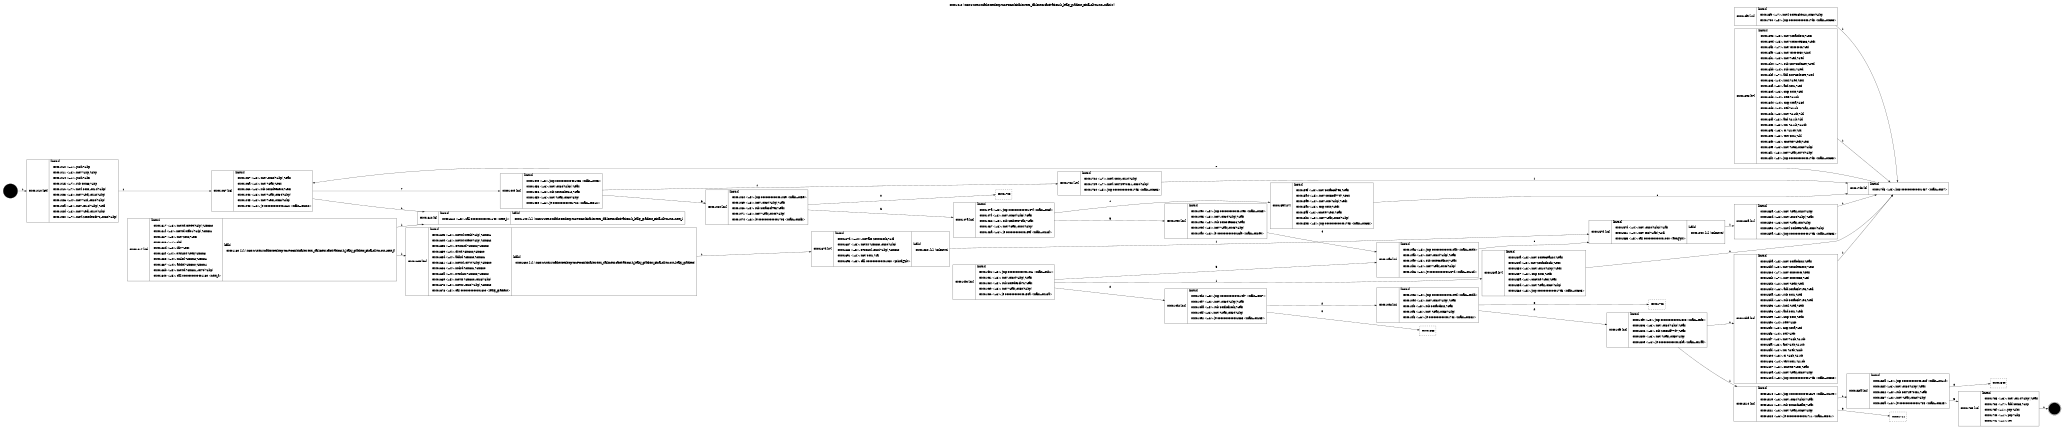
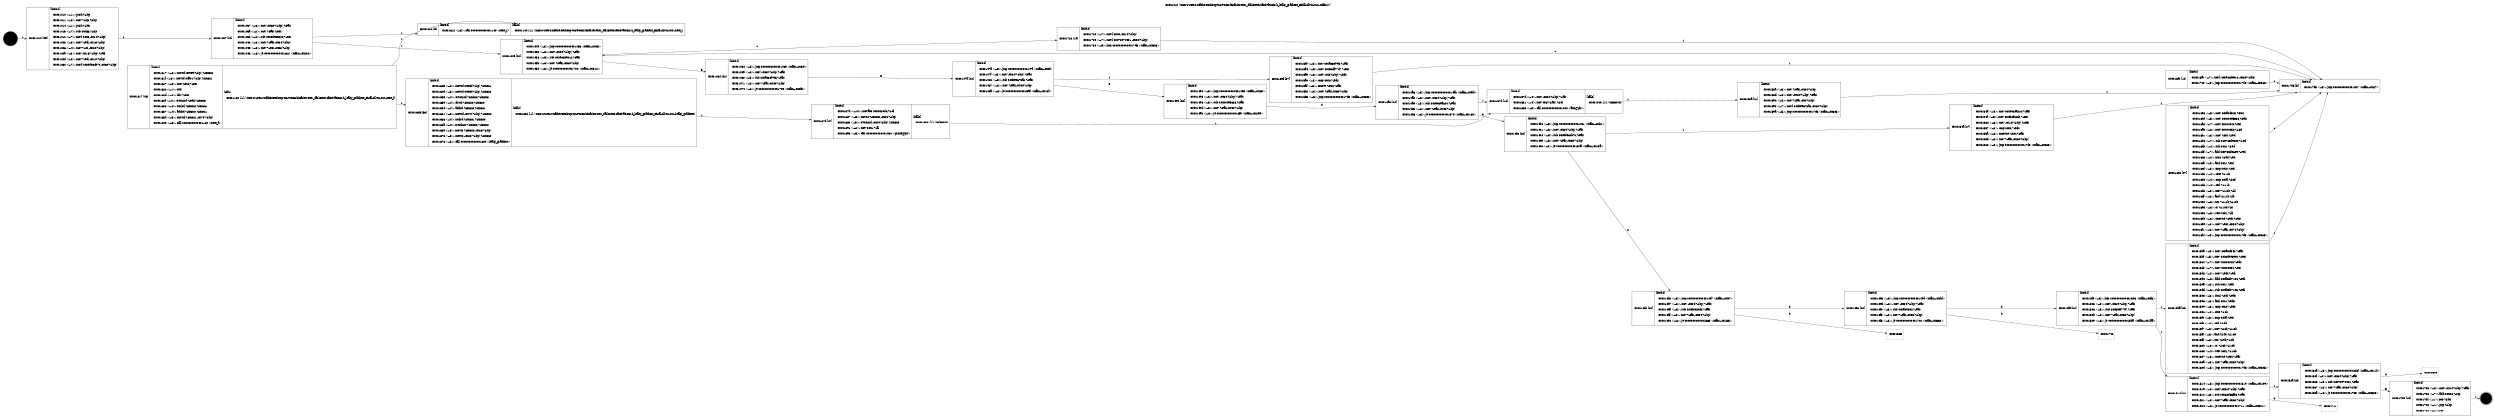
edge "0x4017d5 [5]" -> "0x401437 [23]": now "0x4017d5 [5]" -> "0x40144e [22]"
node "0x401705": removed
edge "0x4014bc [22]" -> "0x4014a6 [22]": reversed
